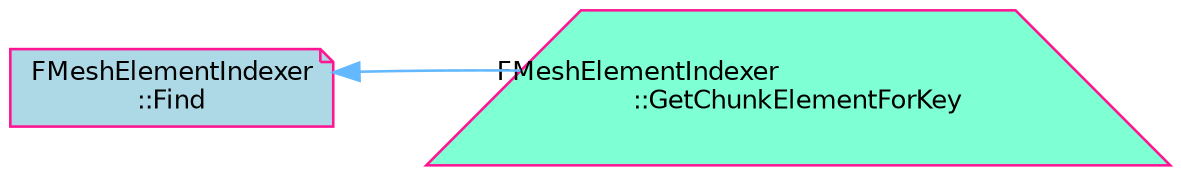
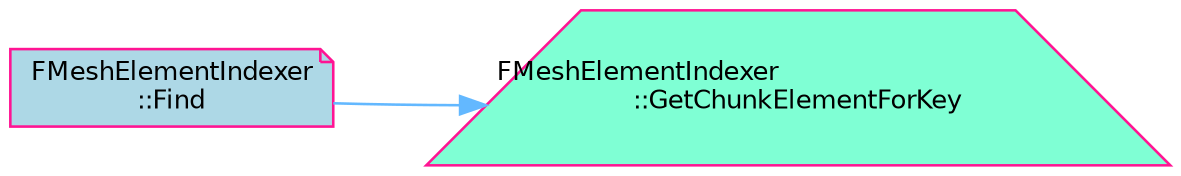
edge "FMeshElementIndexer ::GetChunkElementForKey" -> "FMeshElementIndexer ::Find": reversed
